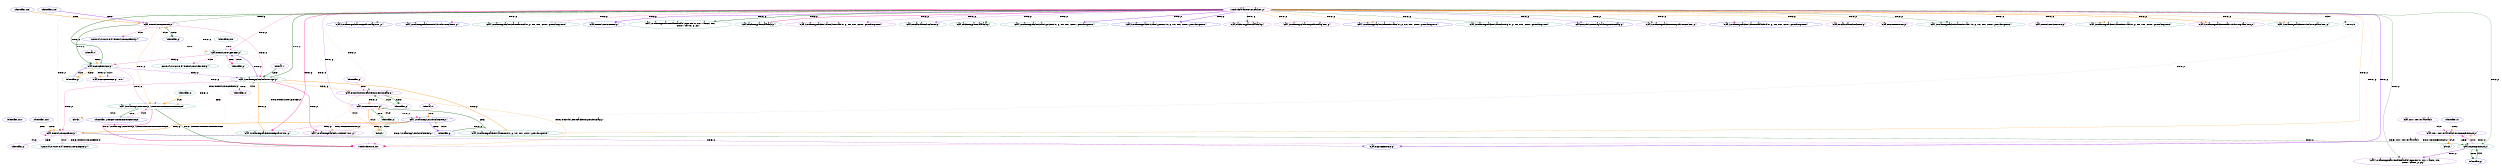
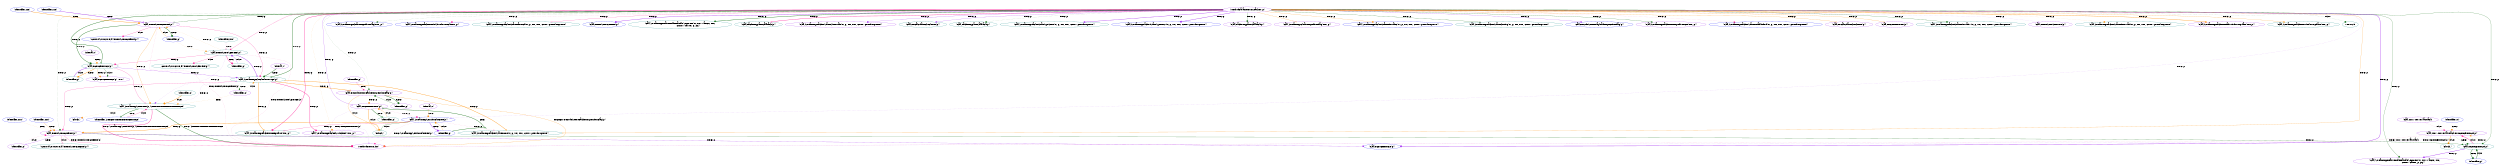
edge "(Call,StreamTcpCheckFlowDrops(p))" -> "(Call,DecodeSetNoPacketInspectionFlag(p))": style solid -> bold
edge "(Call,DecodeSetNoPacketInspectionFlag(p))" -> "(MethodReturn,int)": label "DDG: DecodeSetNoPacketInspectionFlag(p)" -> "PACKET: DecodeSetNoPacketInspectionFlag(p)"
edge "(MethodParameterIn,Packet *p)" -> "(MethodReturn,int)": removed, label "DDG: p"
edge "(Call,StreamTcpSessionPktFree(p))" -> "(Call,StreamTcpPacketSwitchDir(ssn, p))": removed, label "DDG: p"
